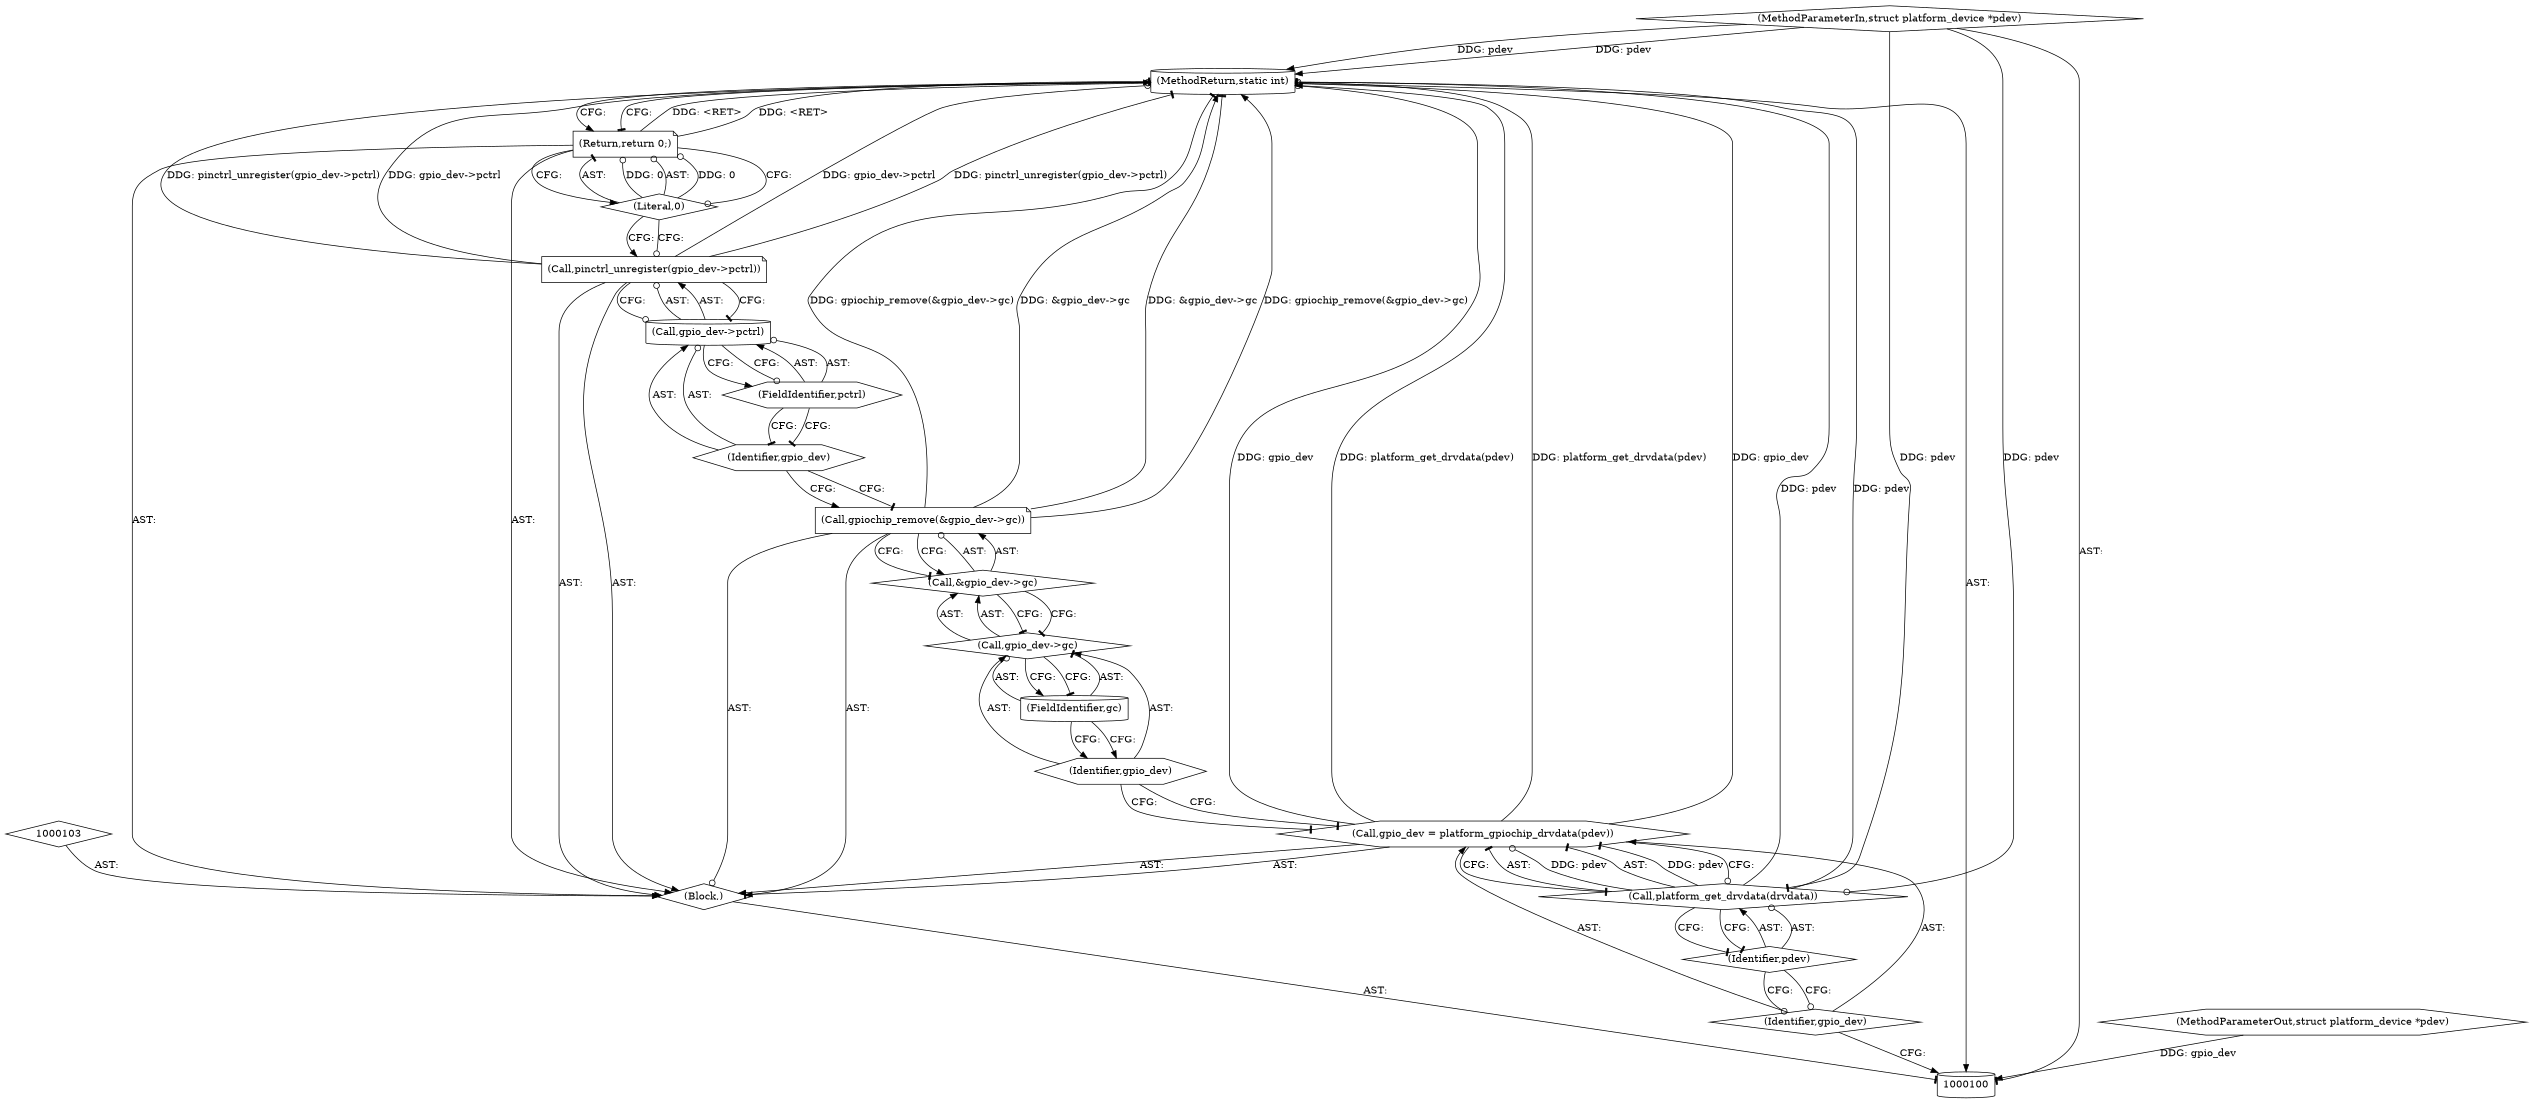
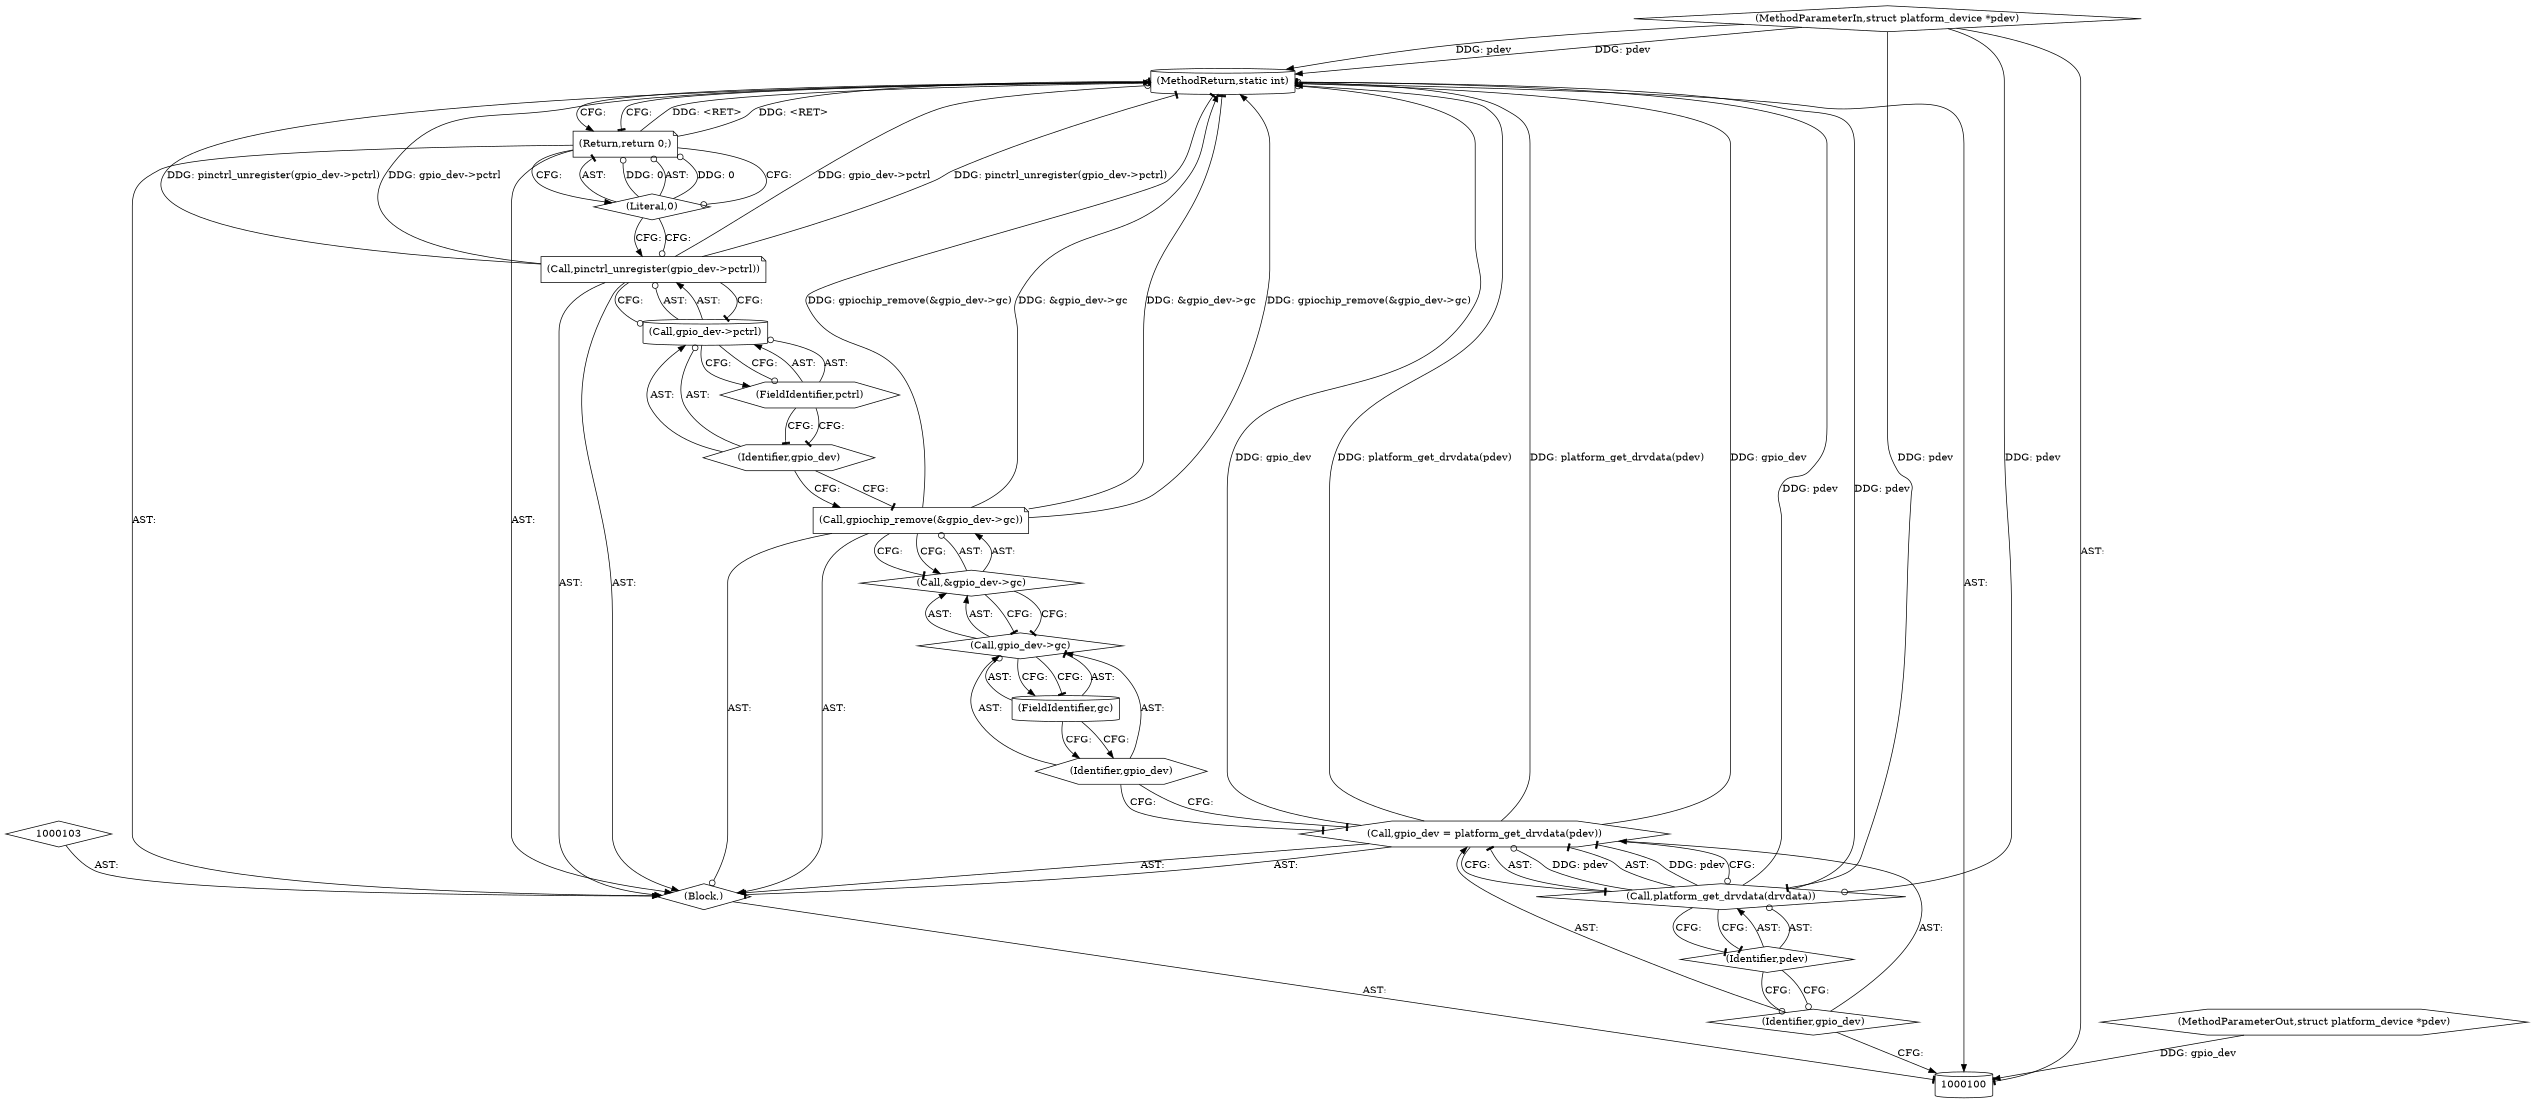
node "(Call,gpio_dev = platform_gpiochip_drvdata(pdev))": label "(Call,gpio_dev = platform_gpiochip_drvdata(pdev))" -> "(Call,gpio_dev = platform_get_drvdata(pdev))"
